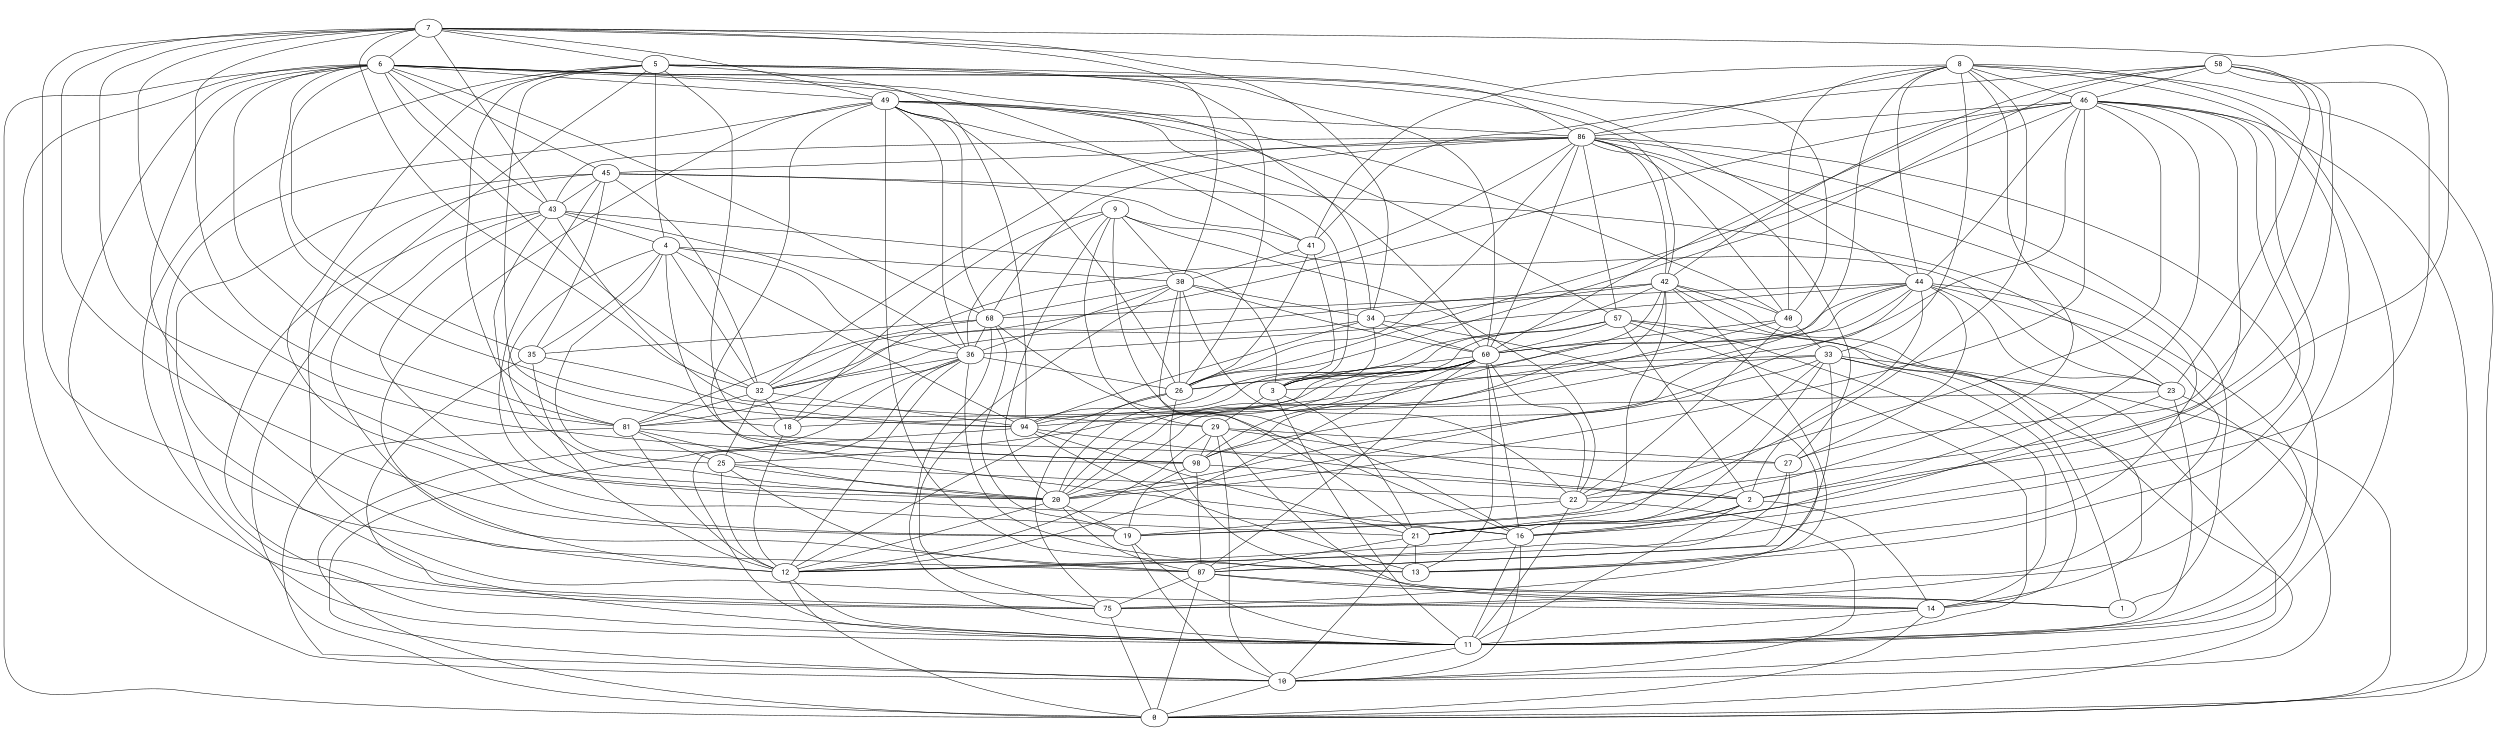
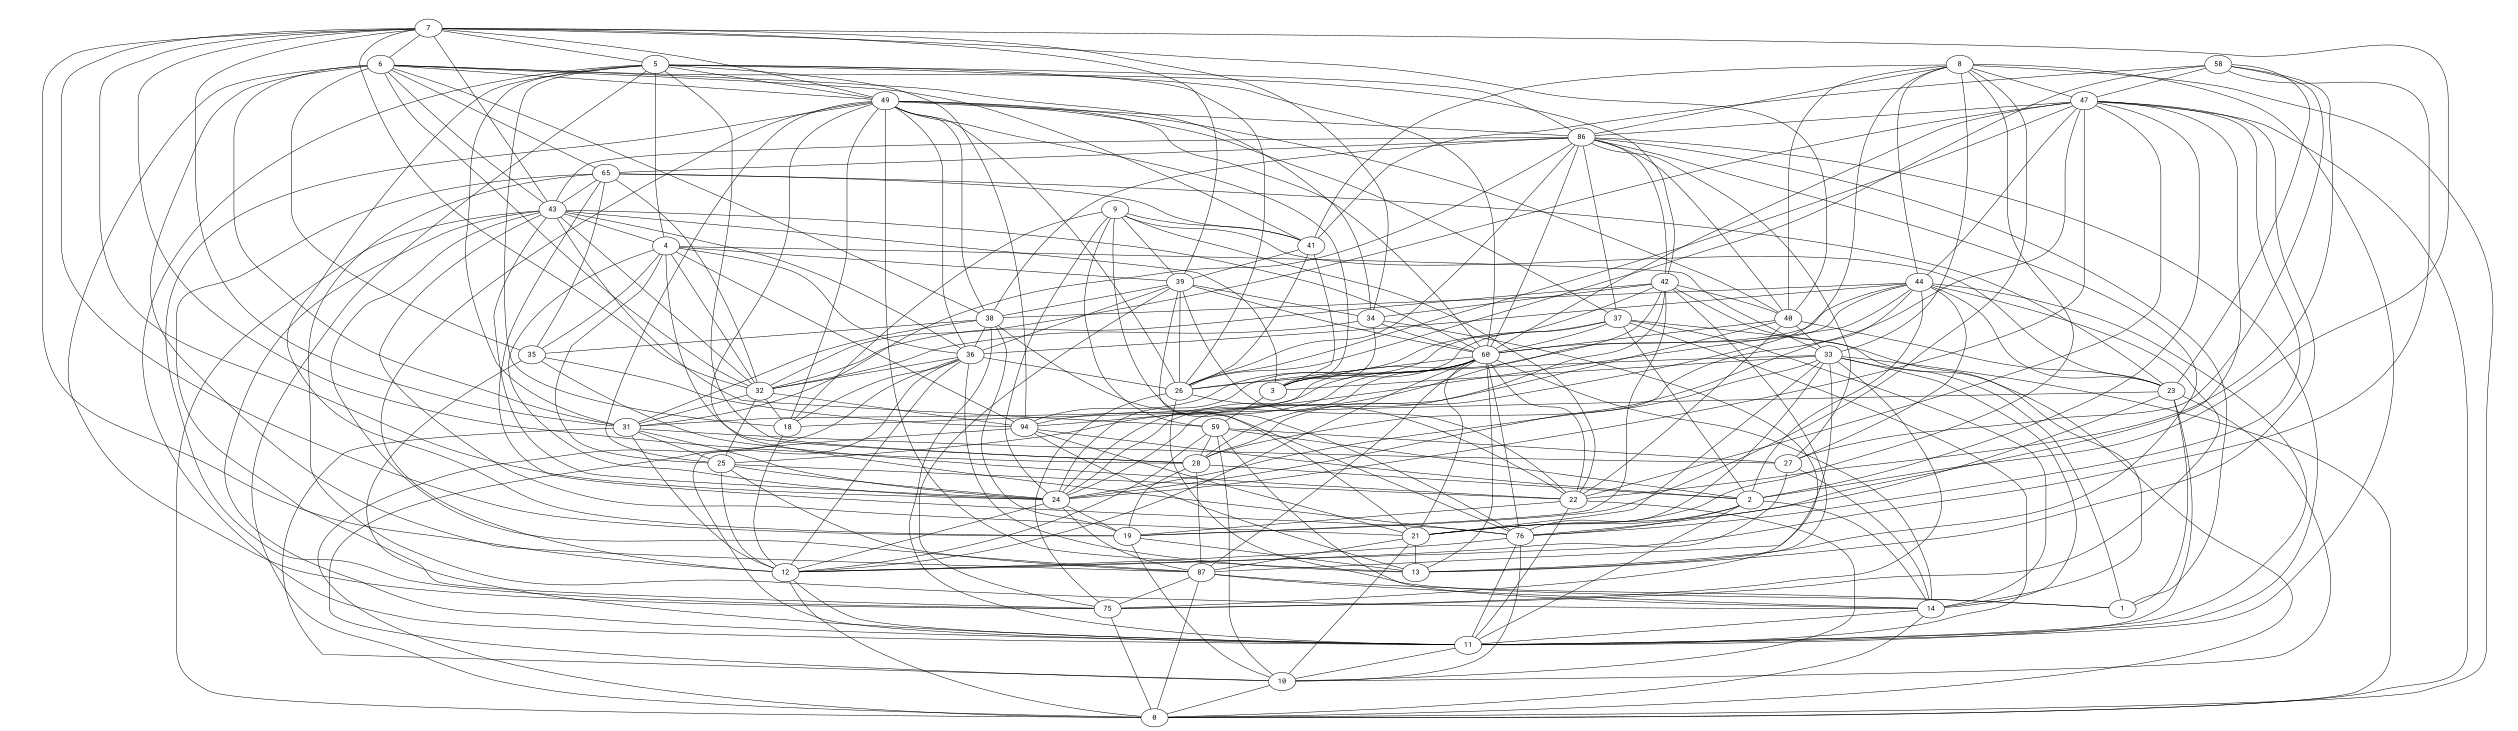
edge "5" -- "49": added
edge "6" -- "44": removed
node "46": label "46" -> "47"
edge "58" -- "42": removed
node "45": label "45" -> "65"
edge "86" -- "32": now "43" -- "32"
edge "43" -- "60": added
edge "9" -- "36": now "9" -- "41"
edge "4" -- "33": added
edge "49" -- "18": added
edge "49" -- "25": added
node "30": label "30" -> "39"
node "68": label "68" -> "38"
node "57": label "57" -> "37"
edge "40" -- "23": added
edge "34" -- "94": removed
edge "6" -- "94": removed
node "81": label "81" -> "31"
node "29": label "29" -> "59"
edge "3" -- "21": now "60" -- "21"
edge "60" -- "14": added
node "98": label "98" -> "28"
edge "26" -- "12": now "26" -- "22"
edge "35" -- "12": now "35" -- "22"
node "20": label "20" -> "24"
edge "23" -- "1": added
node "16": label "16" -> "76"
edge "3" -- "11": removed
edge "27" -- "87": now "27" -- "14"
edge "8" -- "75": now "33" -- "75"
edge "19" -- "11": now "19" -- "13"
edge "42" -- "10": removed
edge "6" -- "10": removed
edge "6" -- "0": now "43" -- "0"
